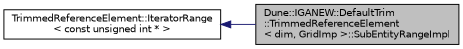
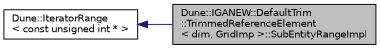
node "TrimmedReferenceElement::IteratorRange < const unsigned int * >": label "TrimmedReferenceElement::IteratorRange < const unsigned int * >" -> "Dune::IteratorRange < const unsigned int * >"
